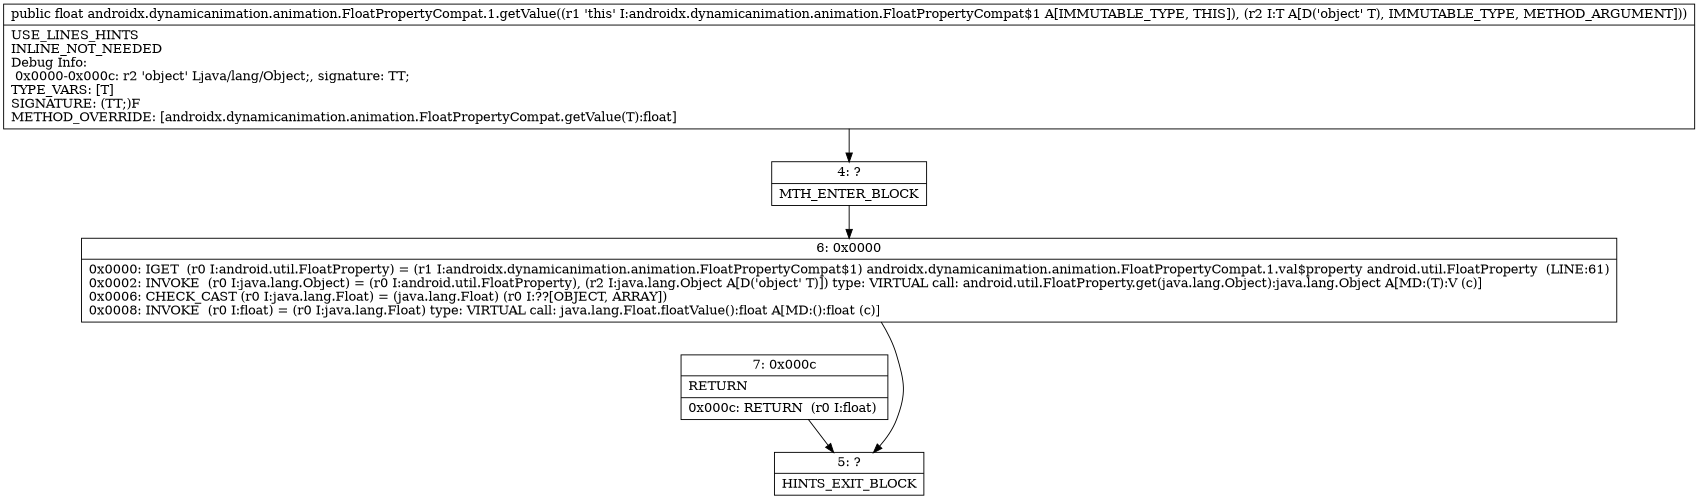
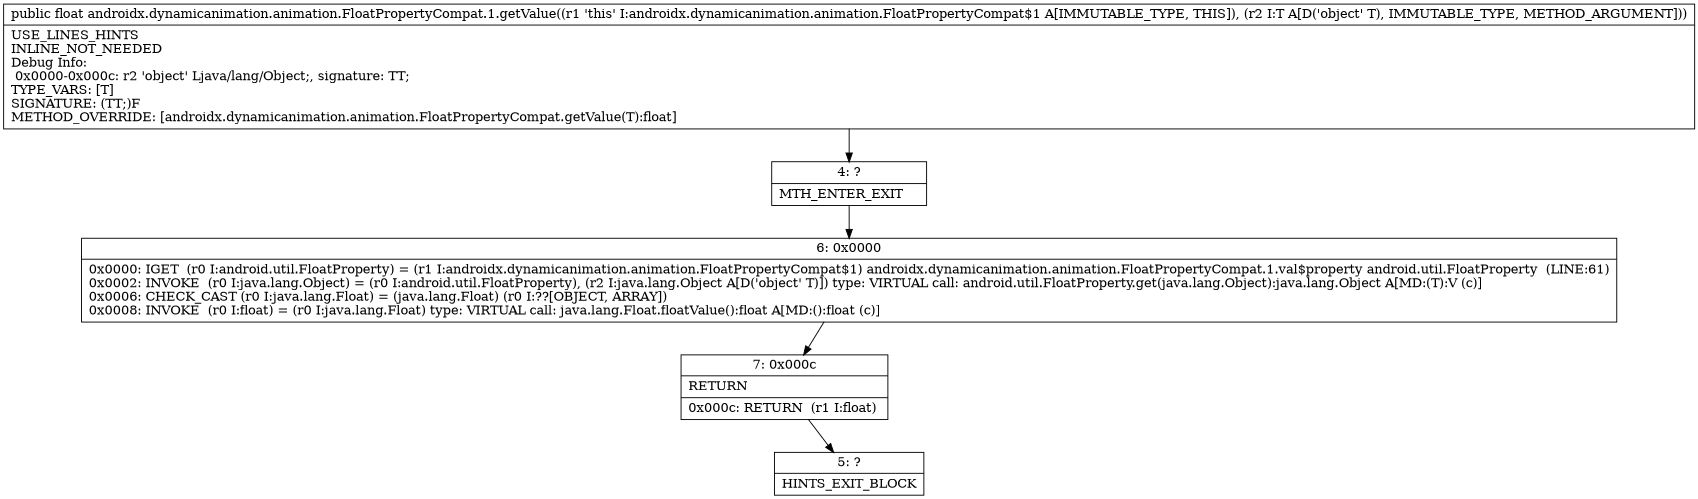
node "4: ?": text "MTH_ENTER_BLOCK" -> "MTH_ENTER_EXIT"
edge "6: 0x0000" -> "5: ?": now "6: 0x0000" -> "7: 0x000c"
node "7: 0x000c": text "0x000c: RETURN  (r0 I:float)" -> "0x000c: RETURN  (r1 I:float)"
